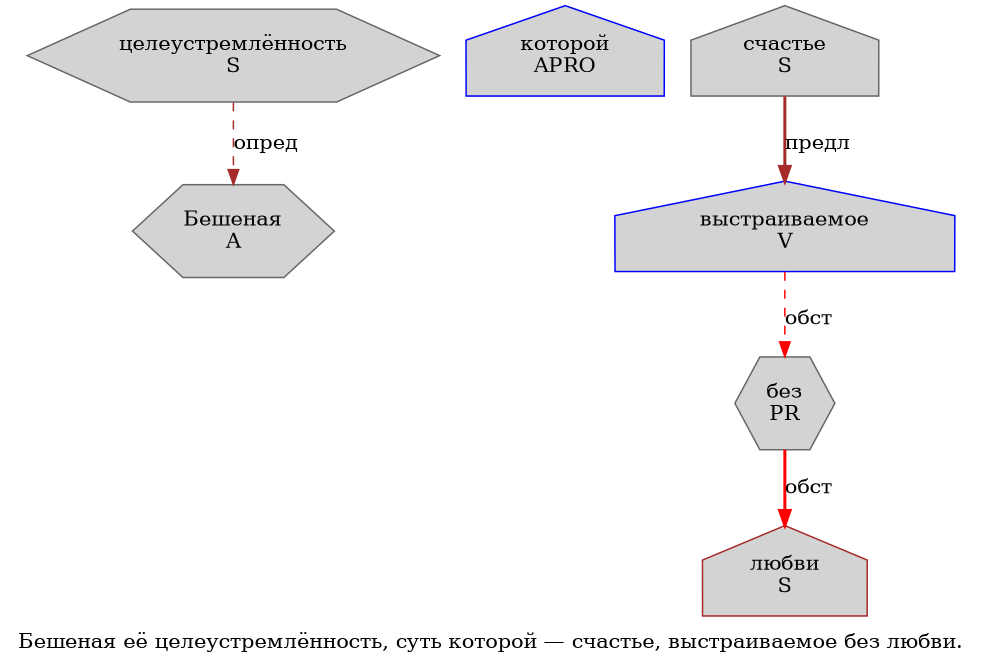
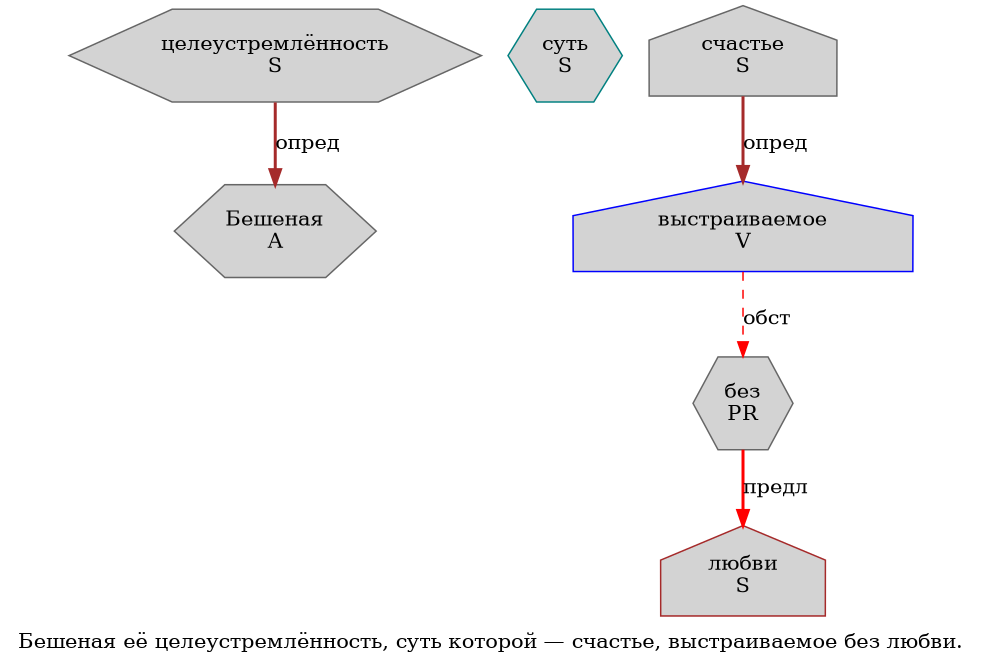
node "суть S": added
node "которой APRO": removed
edge "целеустремлённость S" -> "Бешеная A": style dashed -> bold
edge "счастье S" -> "выстраиваемое V": label "предл" -> "опред"
edge "без PR" -> "любви S": label "обст" -> "предл"
